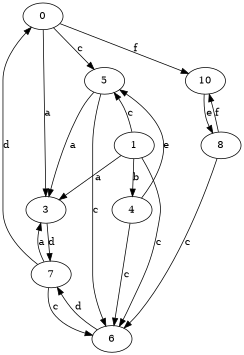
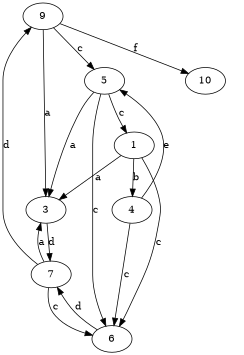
node "0": label "0" -> "9"
edge "1" -> "5": reversed
node "8": removed
